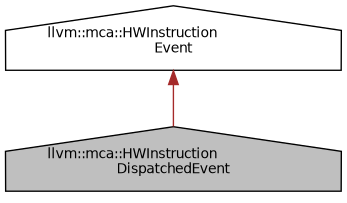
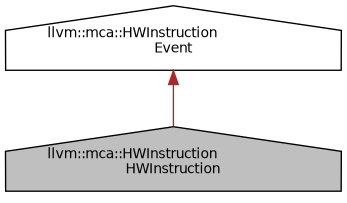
node "llvm::mca::HWInstruction DispatchedEvent": label "llvm::mca::HWInstruction DispatchedEvent" -> "llvm::mca::HWInstruction HWInstruction"
